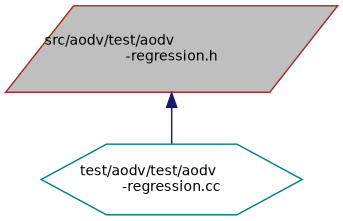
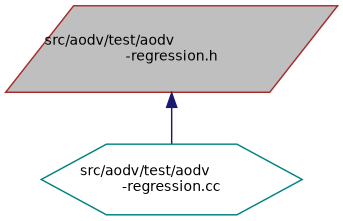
node "test/aodv/test/aodv -regression.cc": label "test/aodv/test/aodv -regression.cc" -> "src/aodv/test/aodv -regression.cc"
